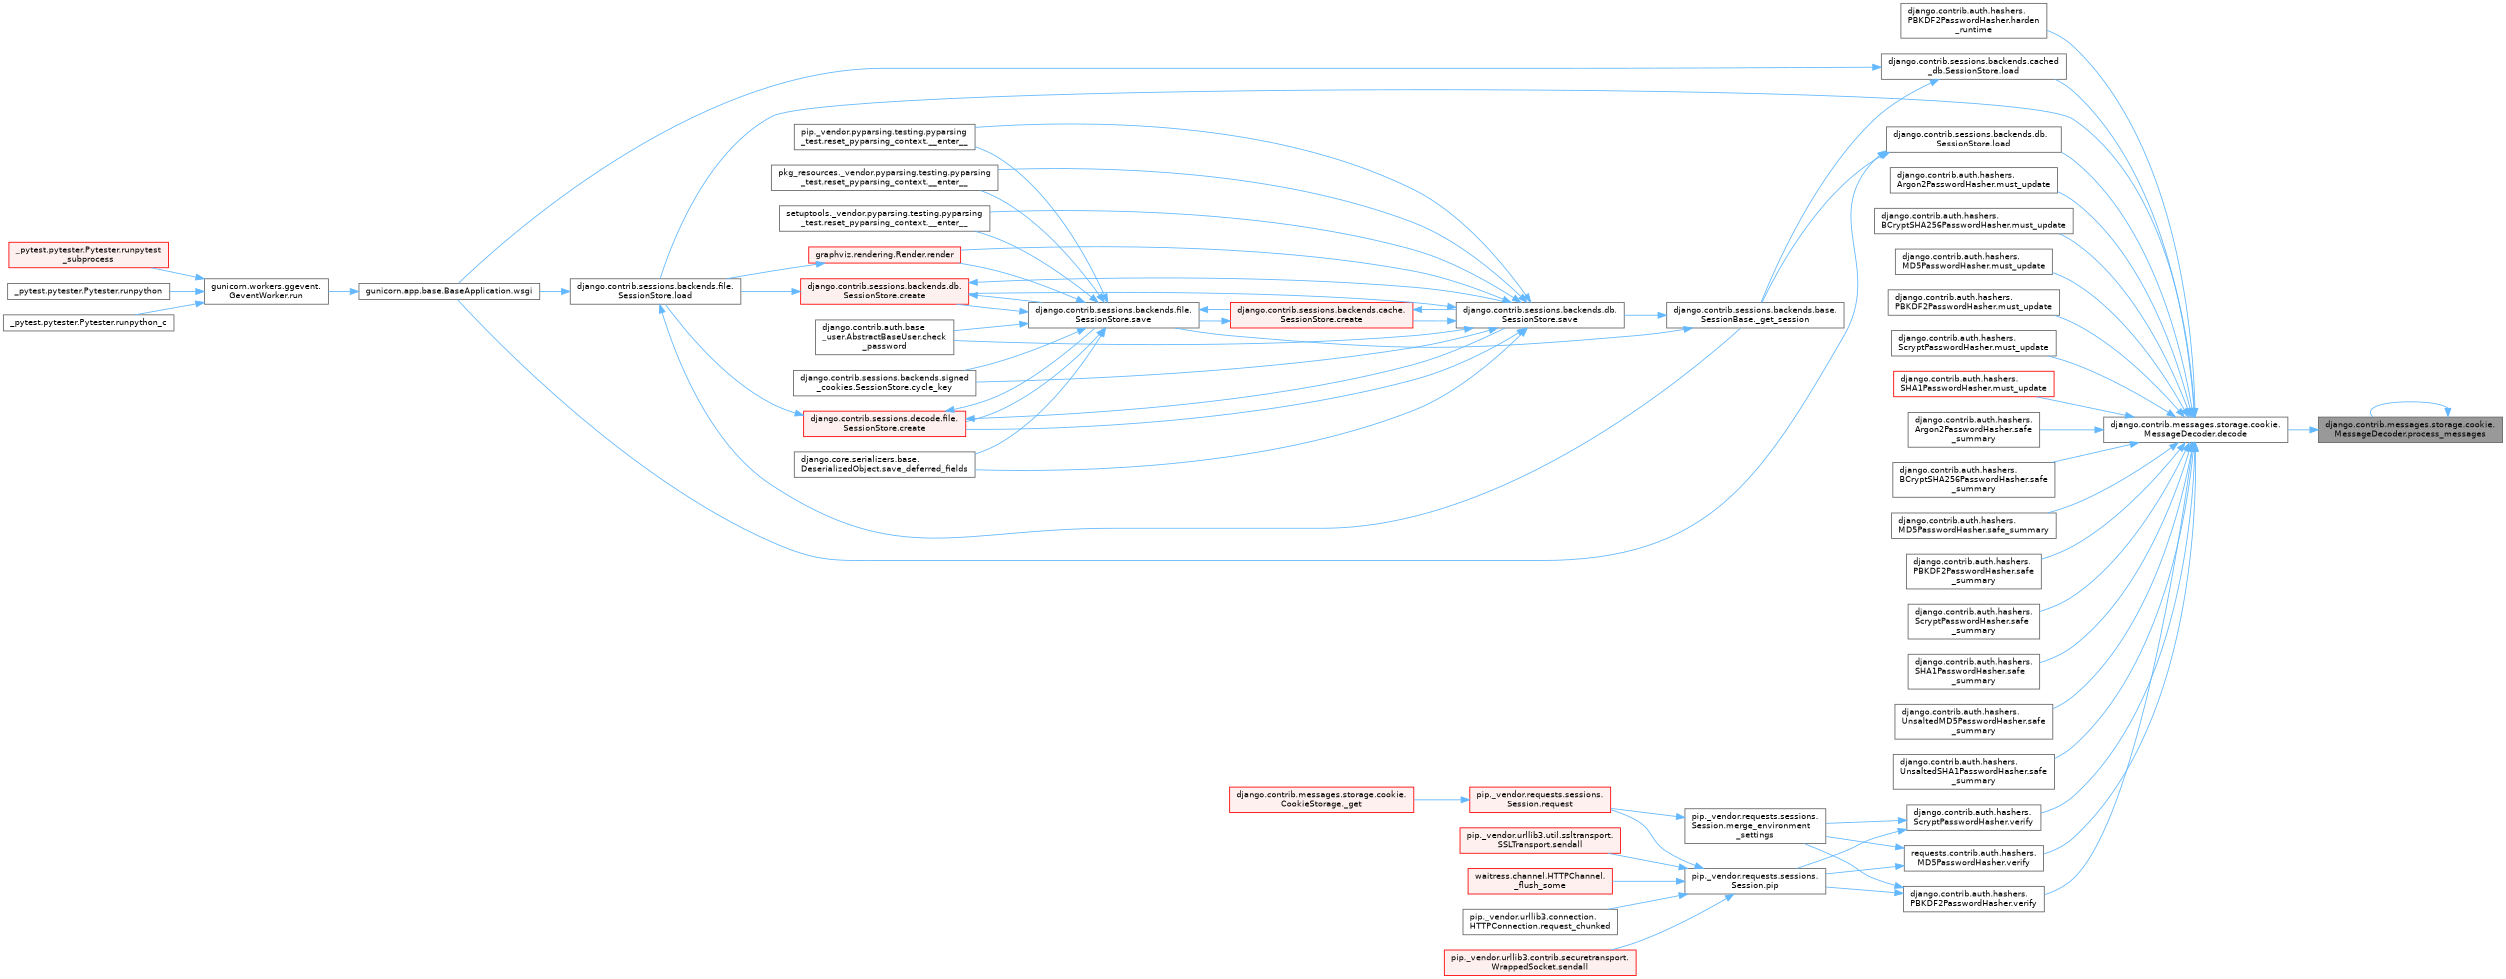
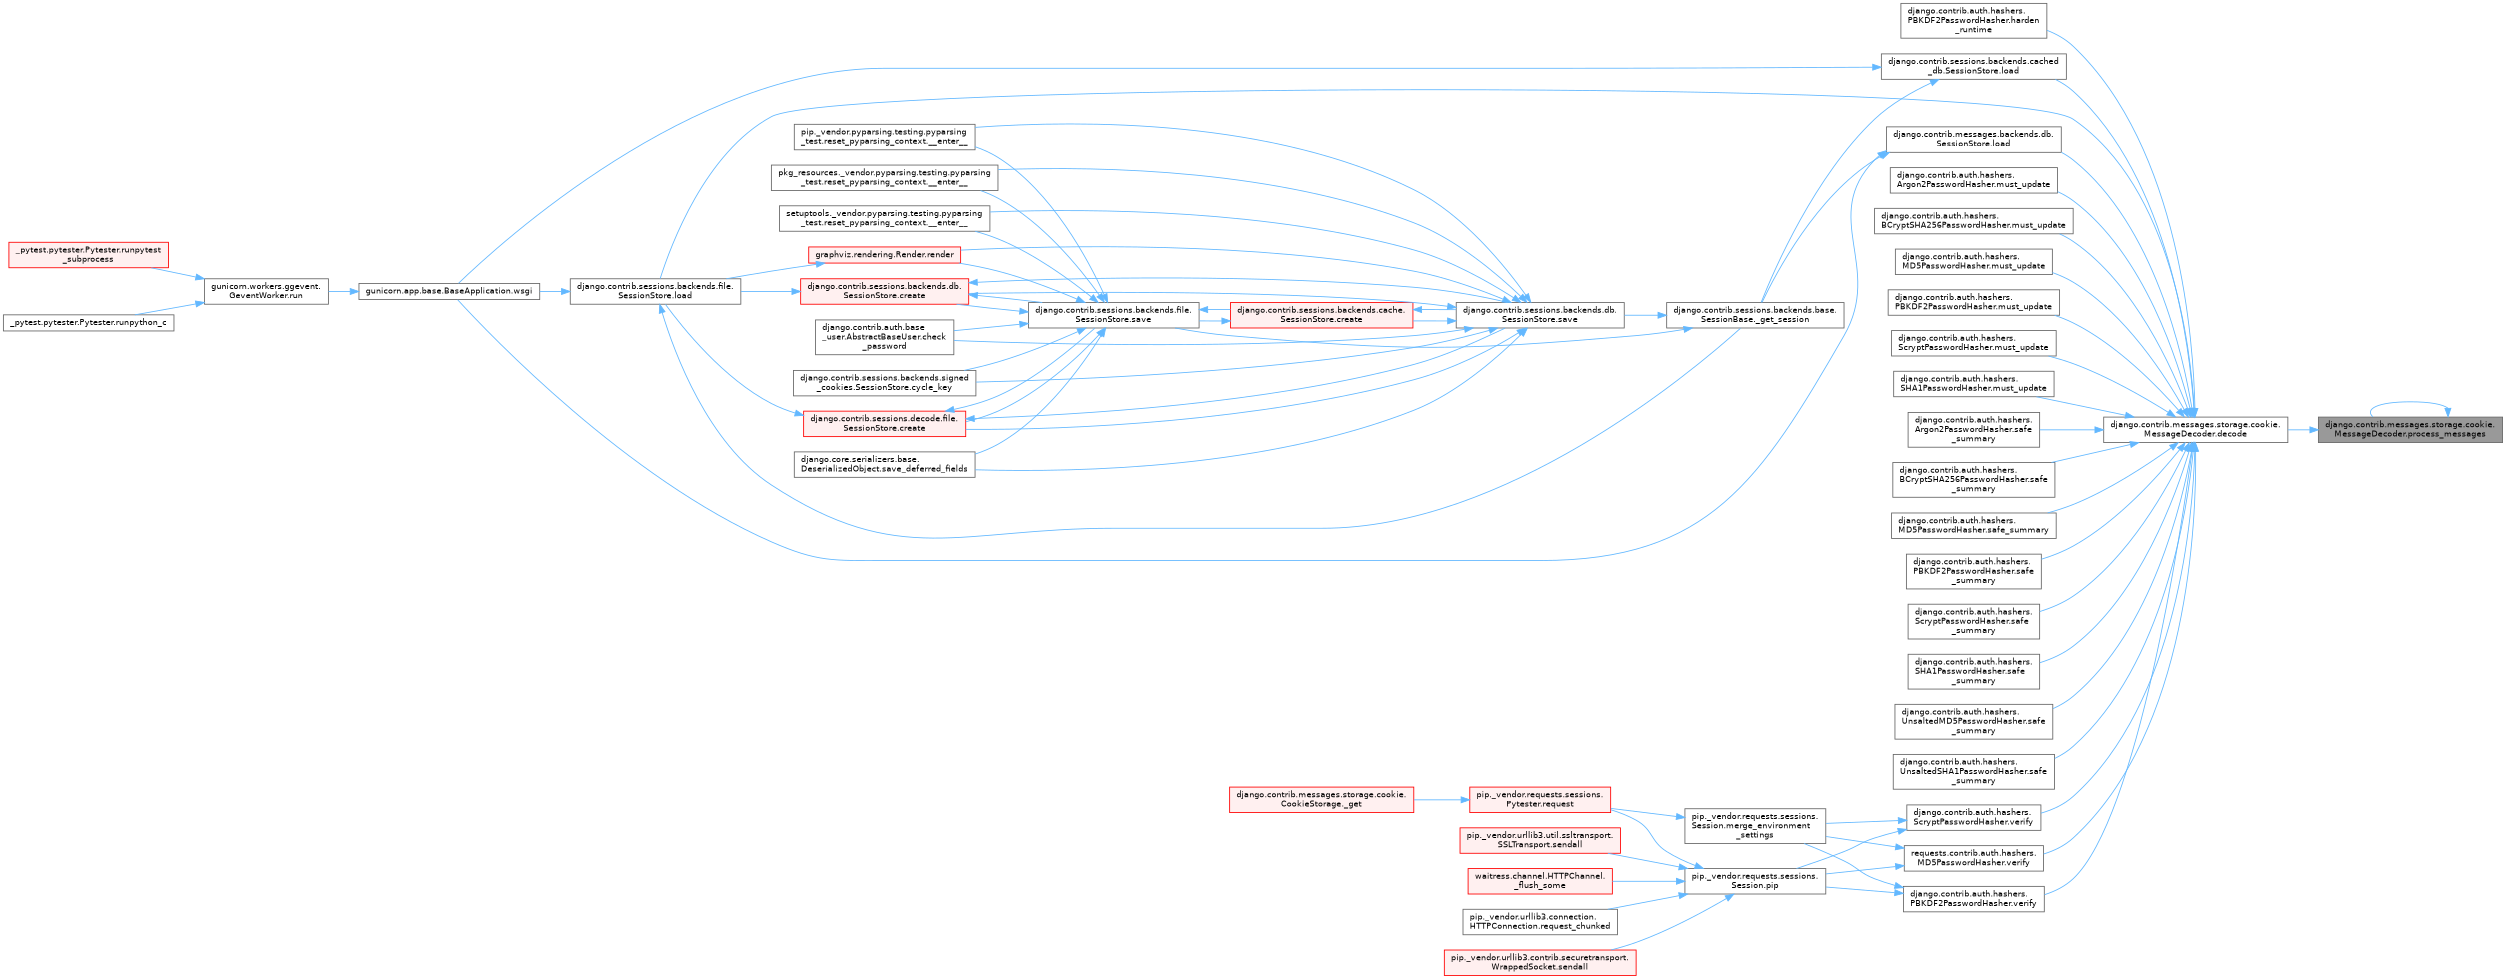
node "django.contrib.sessions.backends.db. SessionStore.load": label "django.contrib.sessions.backends.db. SessionStore.load" -> "django.contrib.messages.backends.db. SessionStore.load"
node "_pytest.pytester.Pytester.runpython": removed
node "django.contrib.auth.hashers. SHA1PasswordHasher.must_update": color red -> grey40
node "pip._vendor.requests.sessions. Session.request": label "pip._vendor.requests.sessions. Session.request" -> "pip._vendor.requests.sessions. Pytester.request"
